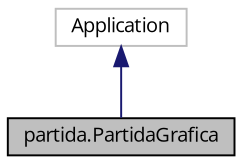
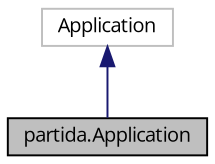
node "partida.PartidaGrafica": label "partida.PartidaGrafica" -> "partida.Application"
